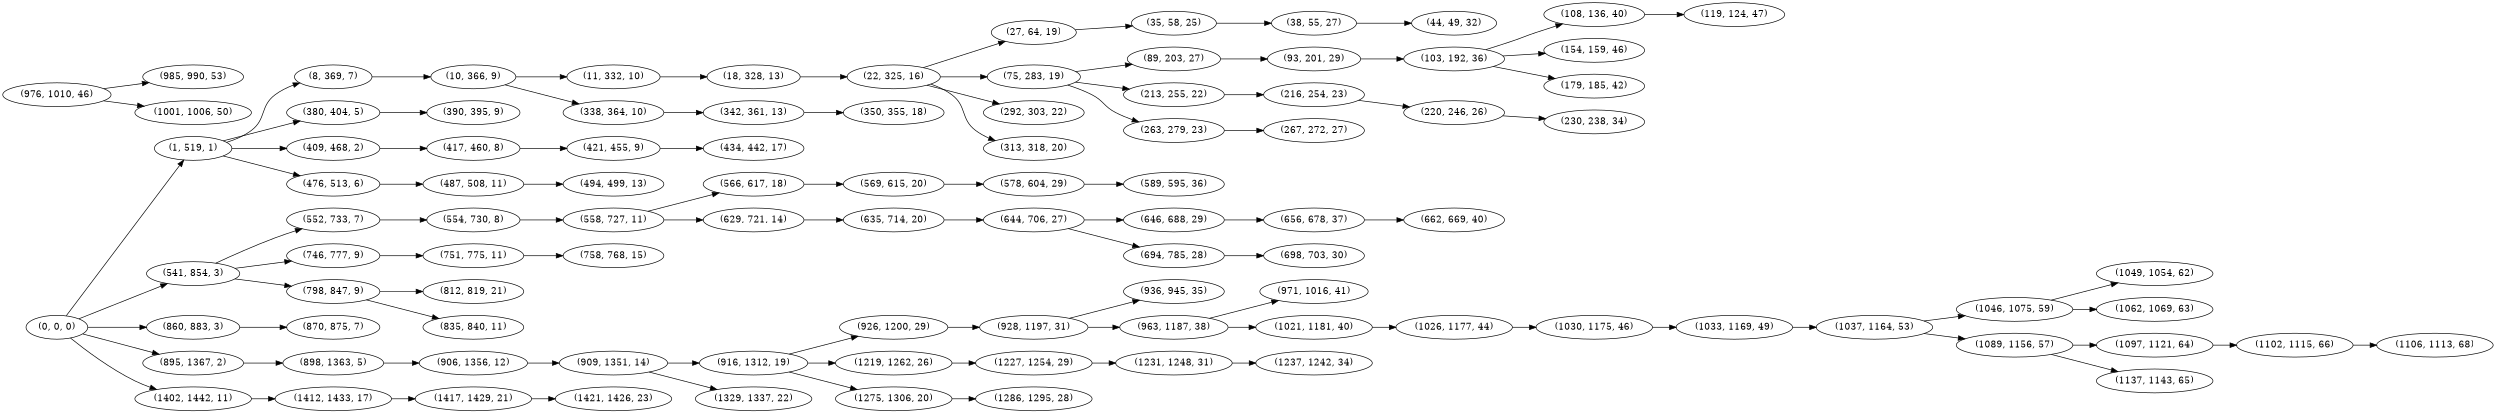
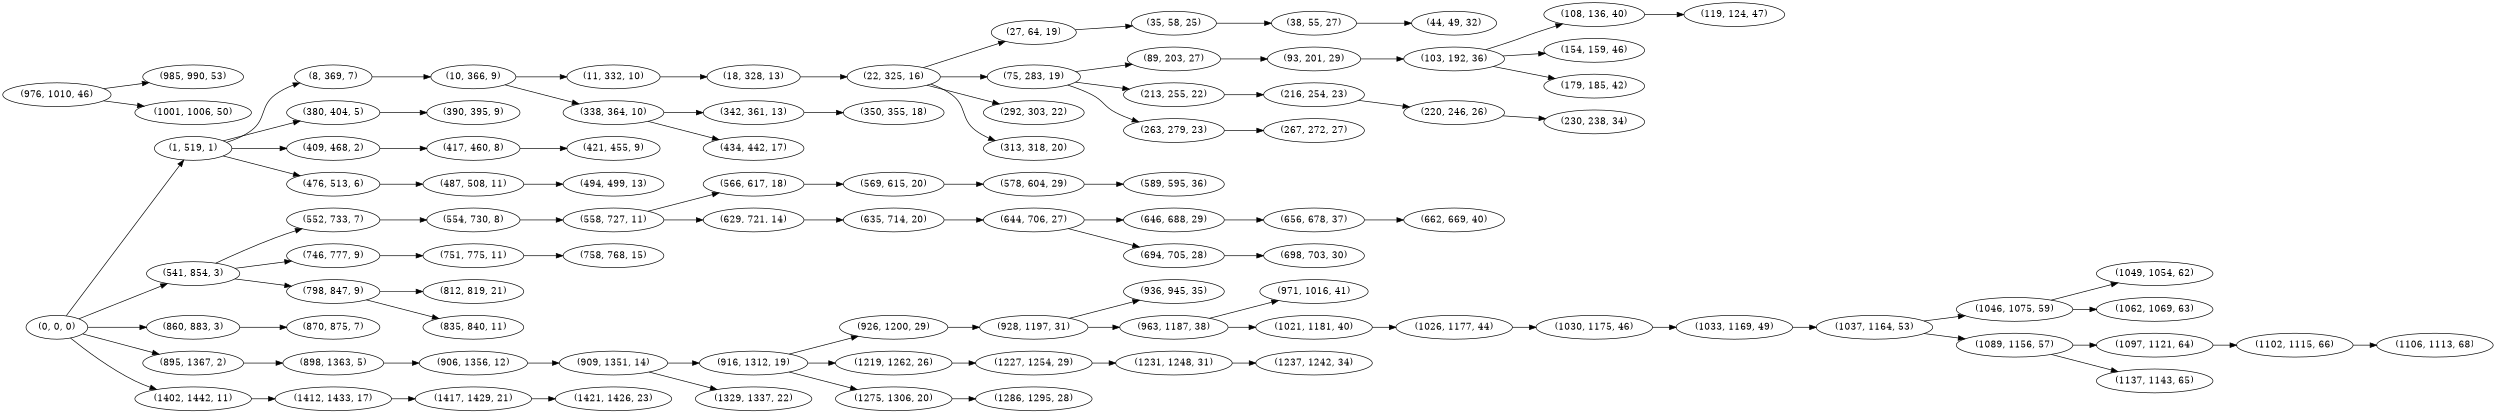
edge "(421, 455, 9)" -> "(434, 442, 17)": now "(338, 364, 10)" -> "(434, 442, 17)"
node "(694, 785, 28)": label "(694, 785, 28)" -> "(694, 705, 28)"
